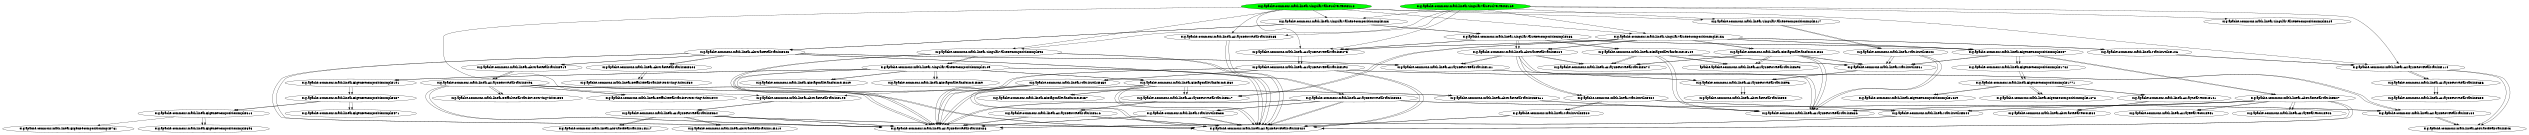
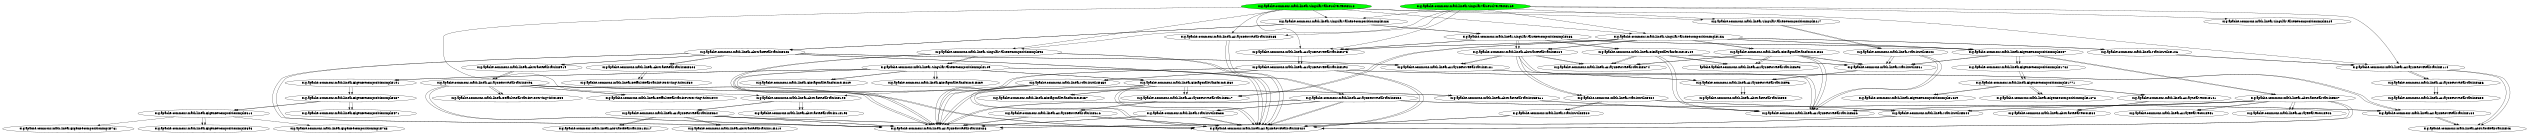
node "org.apache.commons.math.linear.AbstractRealMatrix$1#195": added
node "org.apache.commons.math.linear.EigenDecompositionImpl#733": added
